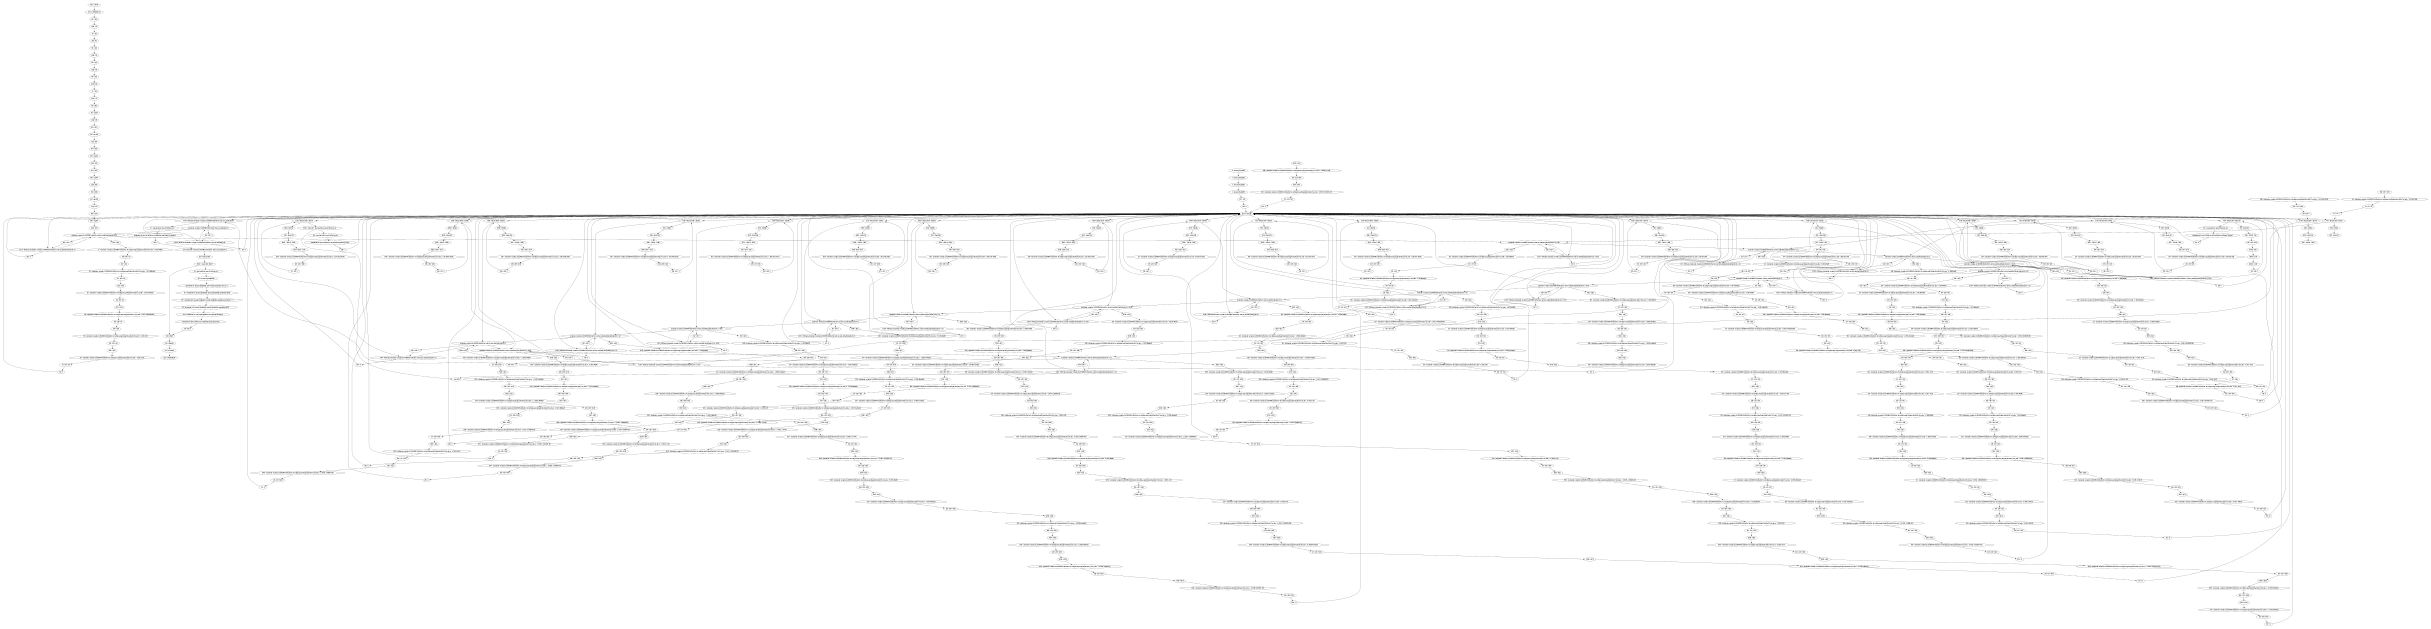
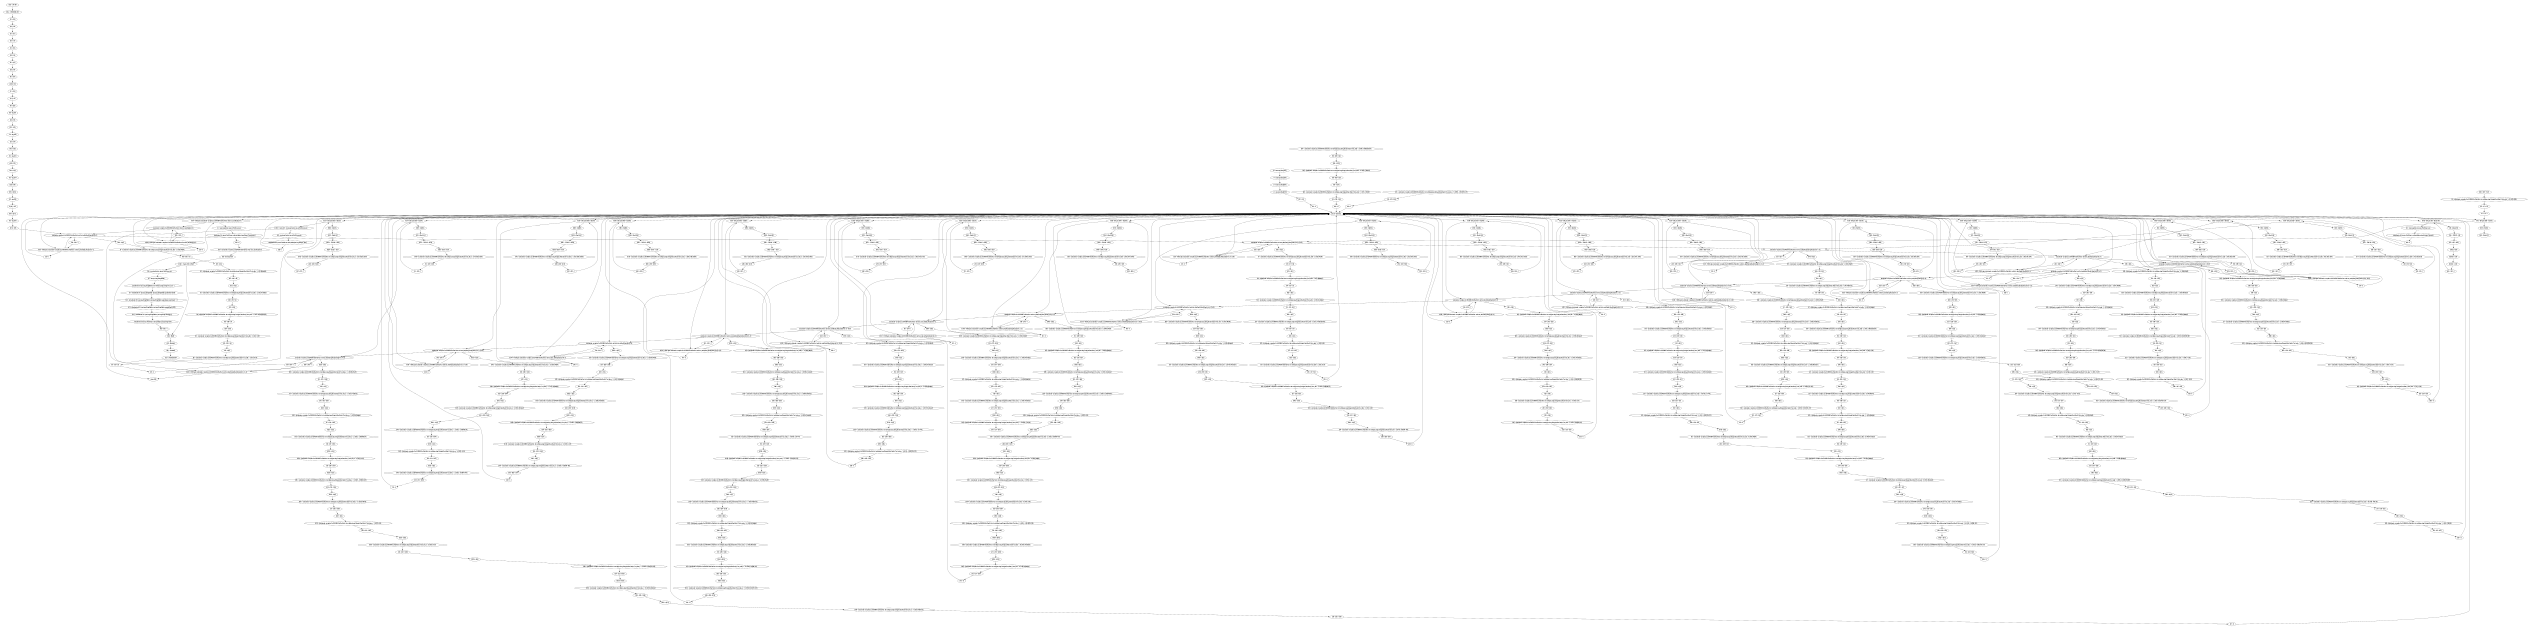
node "$f218 = $f217 / -15.0F": added
node "i230 = i229 + $i65": added
node "$f169 = r0[5]": removed
node "$f49 = r0[9]": removed
